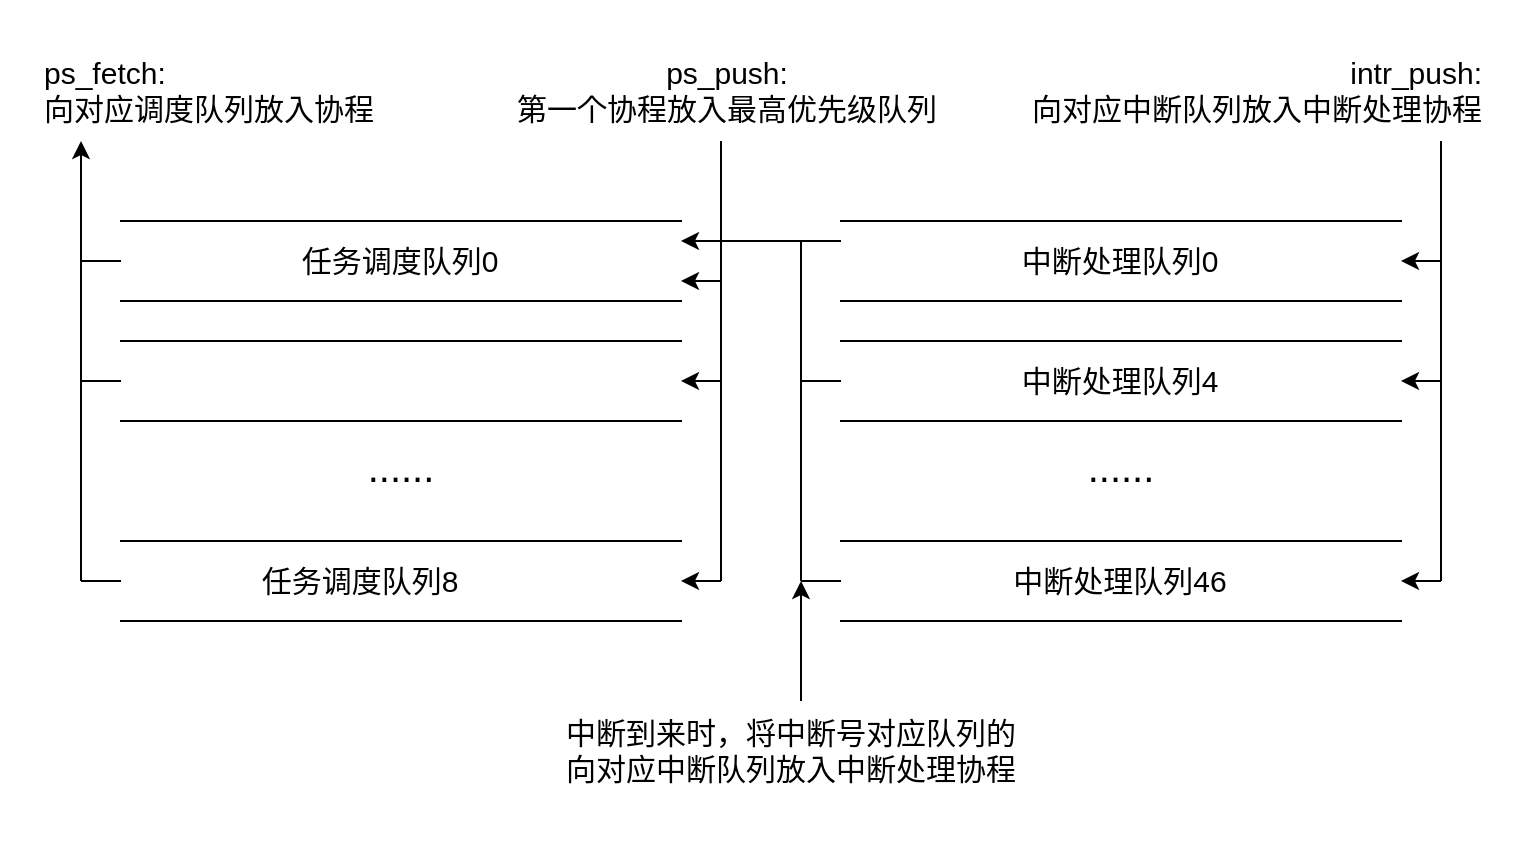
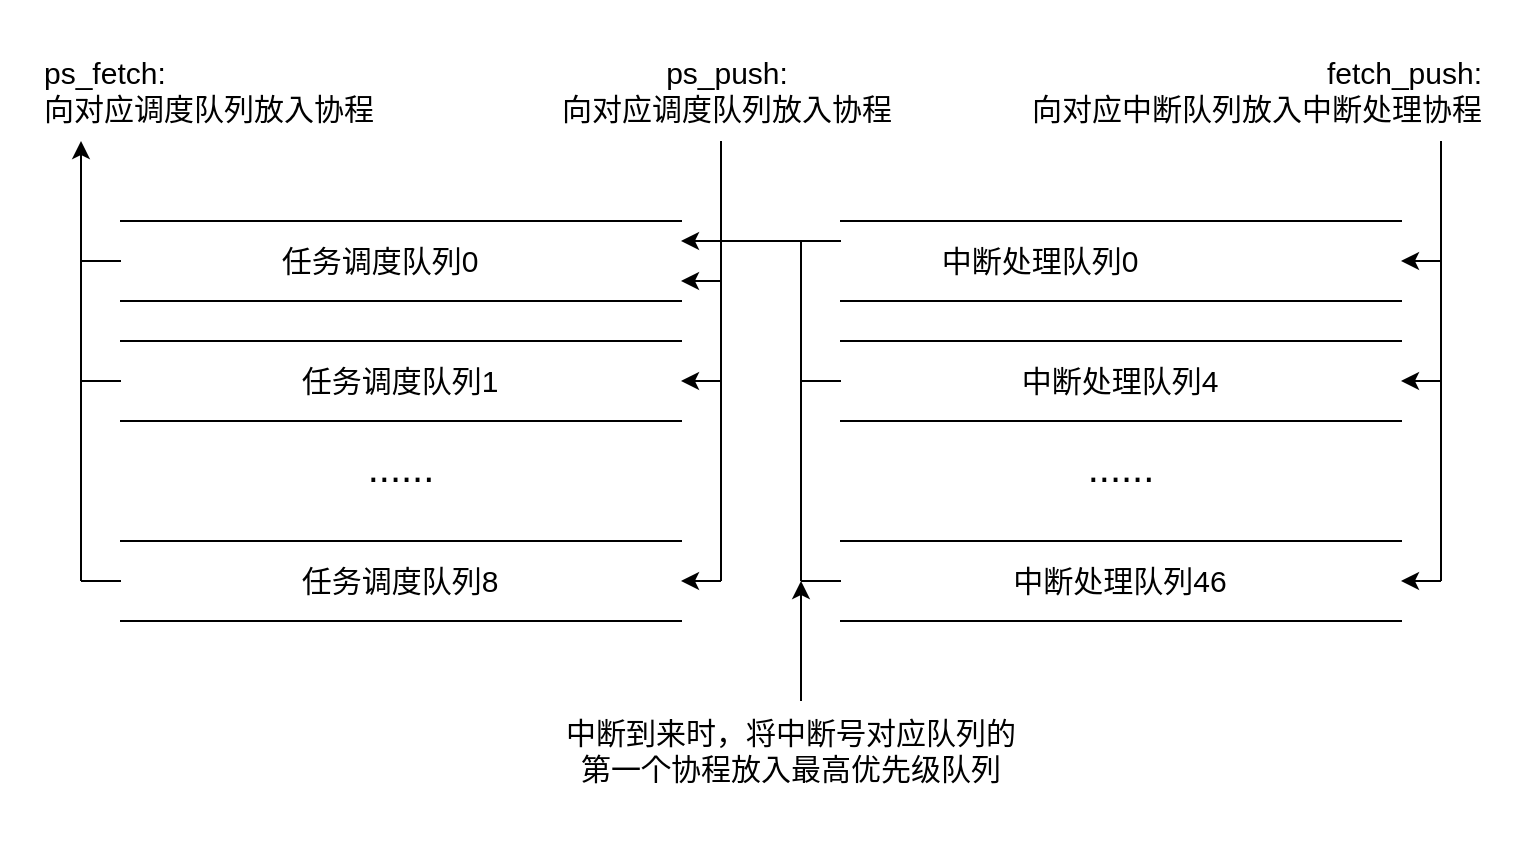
node "ps_push: 第一个协程放入最高优先级队列": label "ps_push: 第一个协程放入最高优先级队列" -> "ps_push: 向对应调度队列放入协程"
node "intr_push: 向对应中断队列放入中断处理协程": label "intr_push: 向对应中断队列放入中断处理协程" -> "fetch_push: 向对应中断队列放入中断处理协程"
node "任务调度队列0": moved (401, 261) -> (381, 261)
node "中断处理队列0": moved (1121, 261) -> (1041, 261)
node "任务调度队列1": added
node "任务调度队列8": moved (361, 581) -> (401, 581)
node "中断到来时，将中断号对应队列的 向对应中断队列放入中断处理协程": label "中断到来时，将中断号对应队列的 向对应中断队列放入中断处理协程" -> "中断到来时，将中断号对应队列的 第一个协程放入最高优先级队列"
